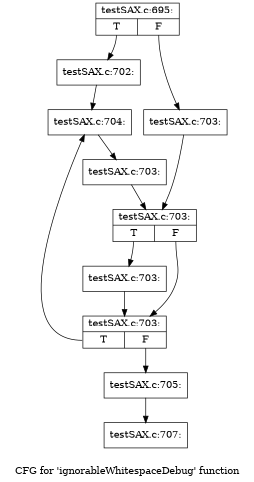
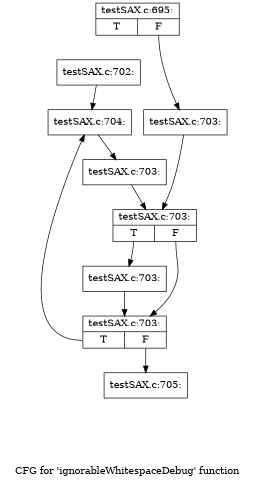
edge "testSAX.c:695:" -> "testSAX.c:702:": removed
node "testSAX.c:707:": removed
